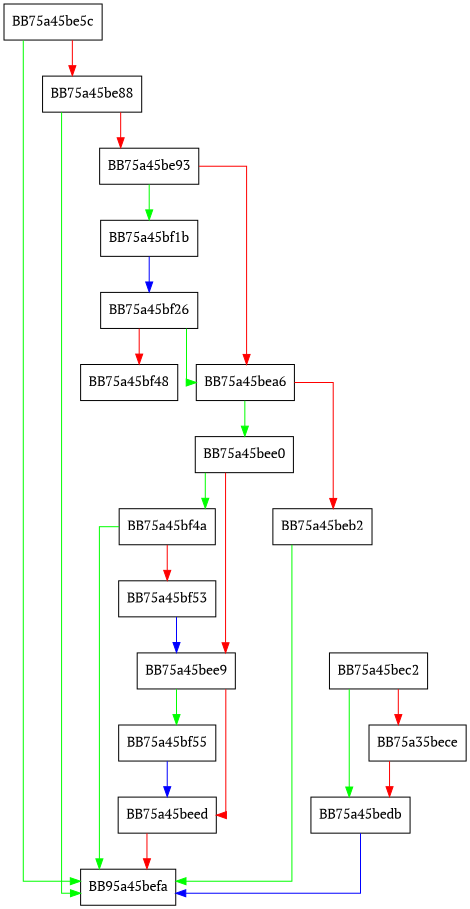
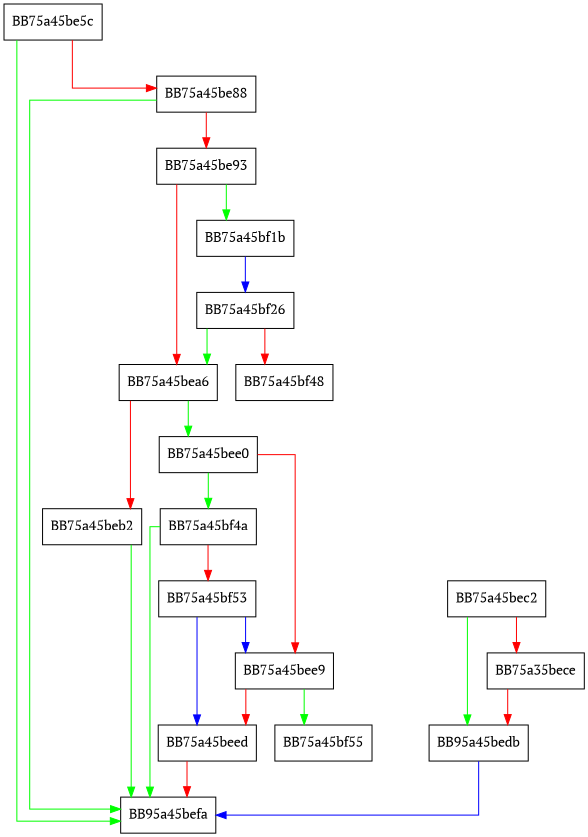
edge "BB75a45bf55" -> "BB75a45beed": now "BB75a45bf53" -> "BB75a45beed"
node "BB75a45bedb": label "BB75a45bedb" -> "BB95a45bedb"
